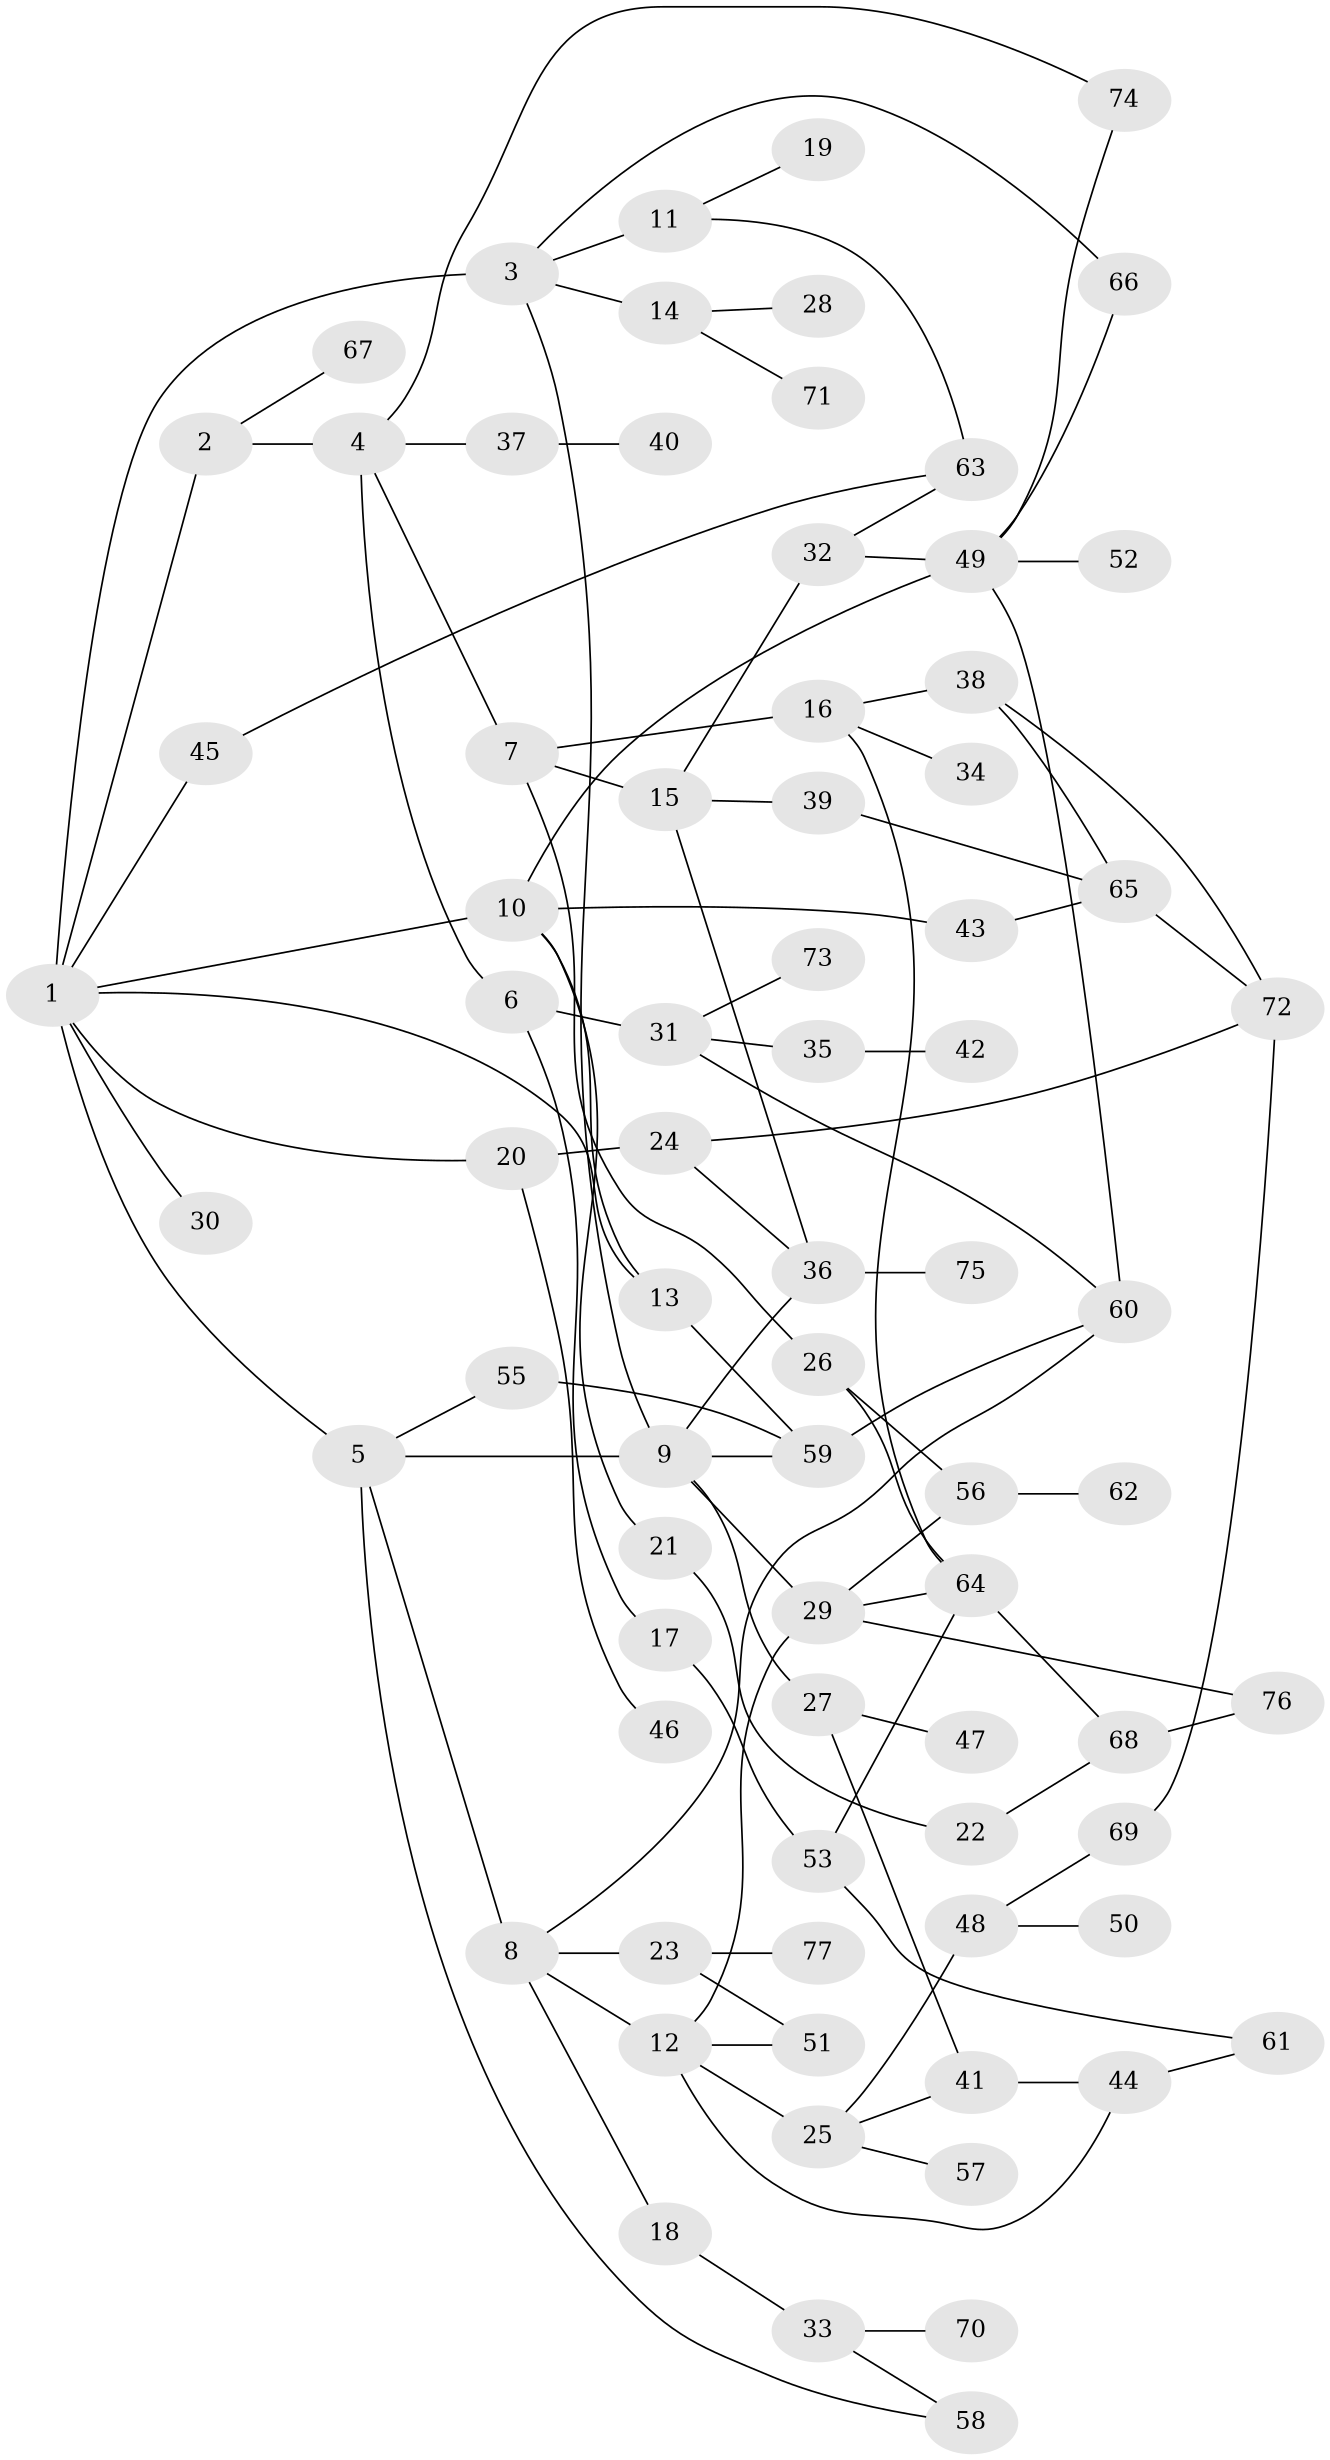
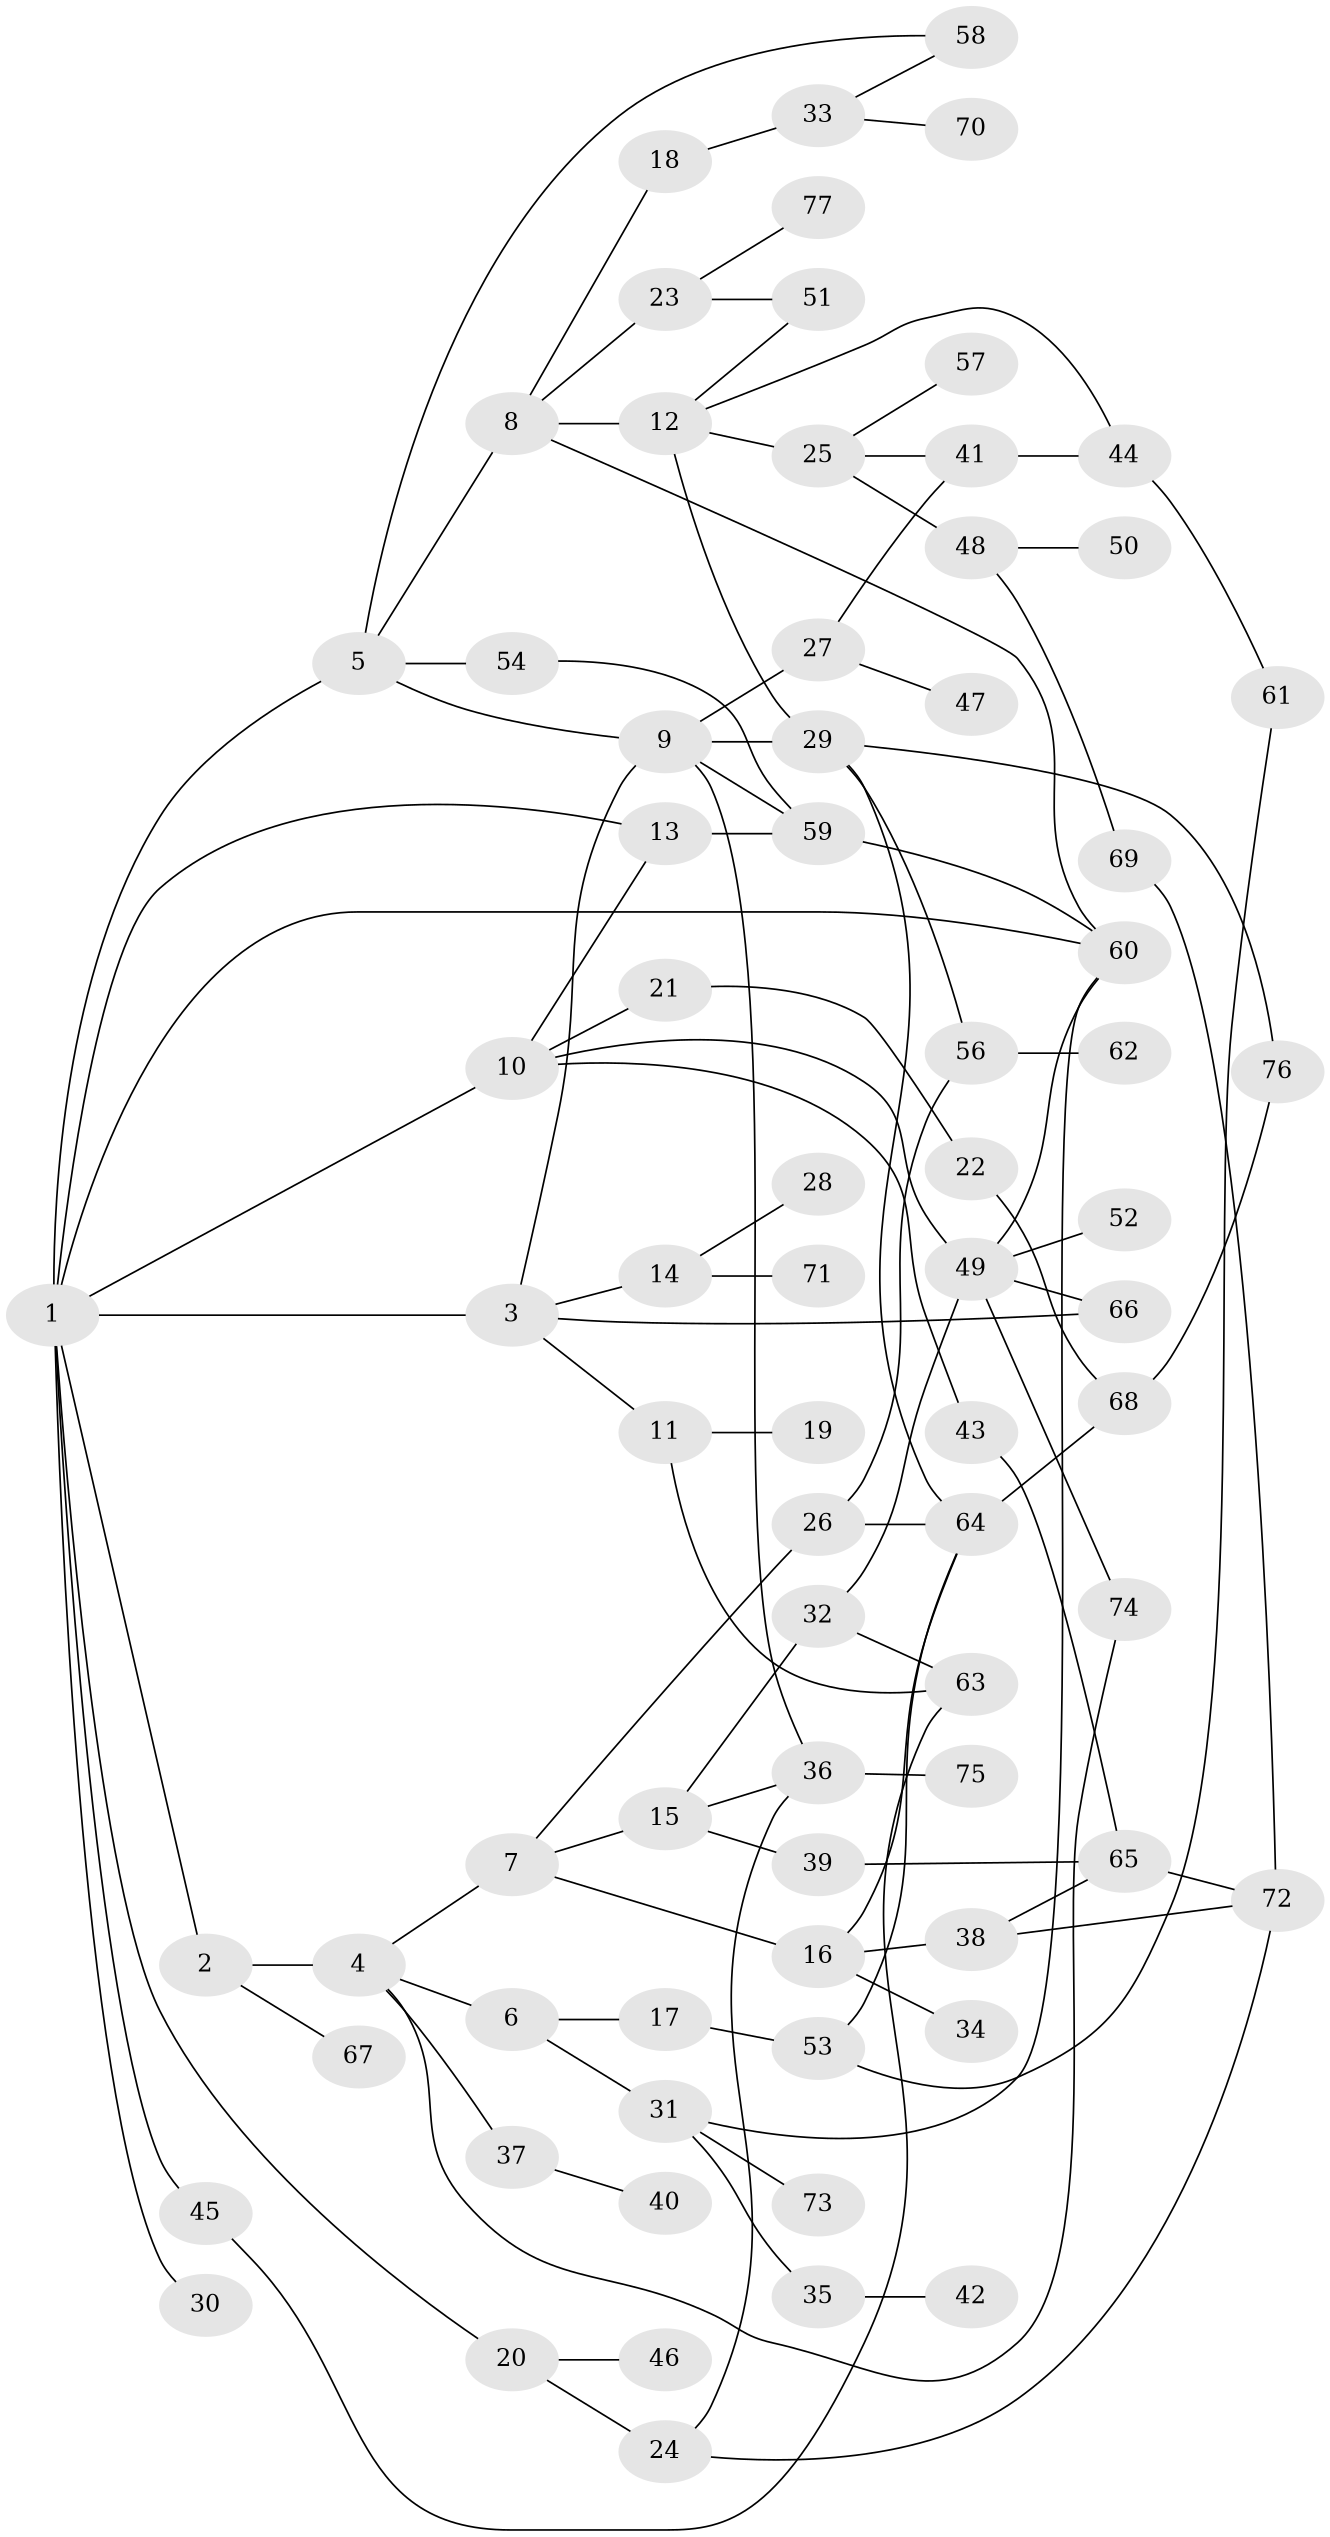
edge "60" -- "1": added
node "55": label "55" -> "54"
